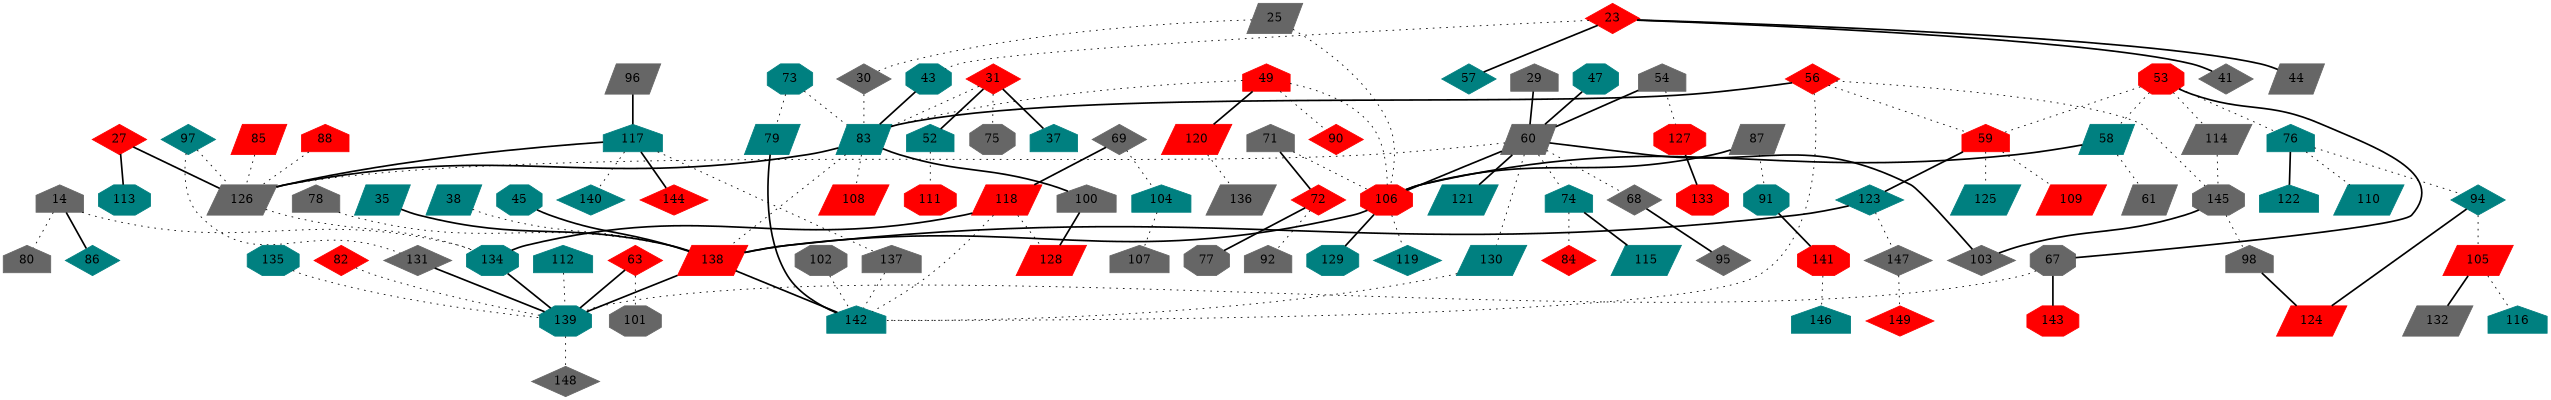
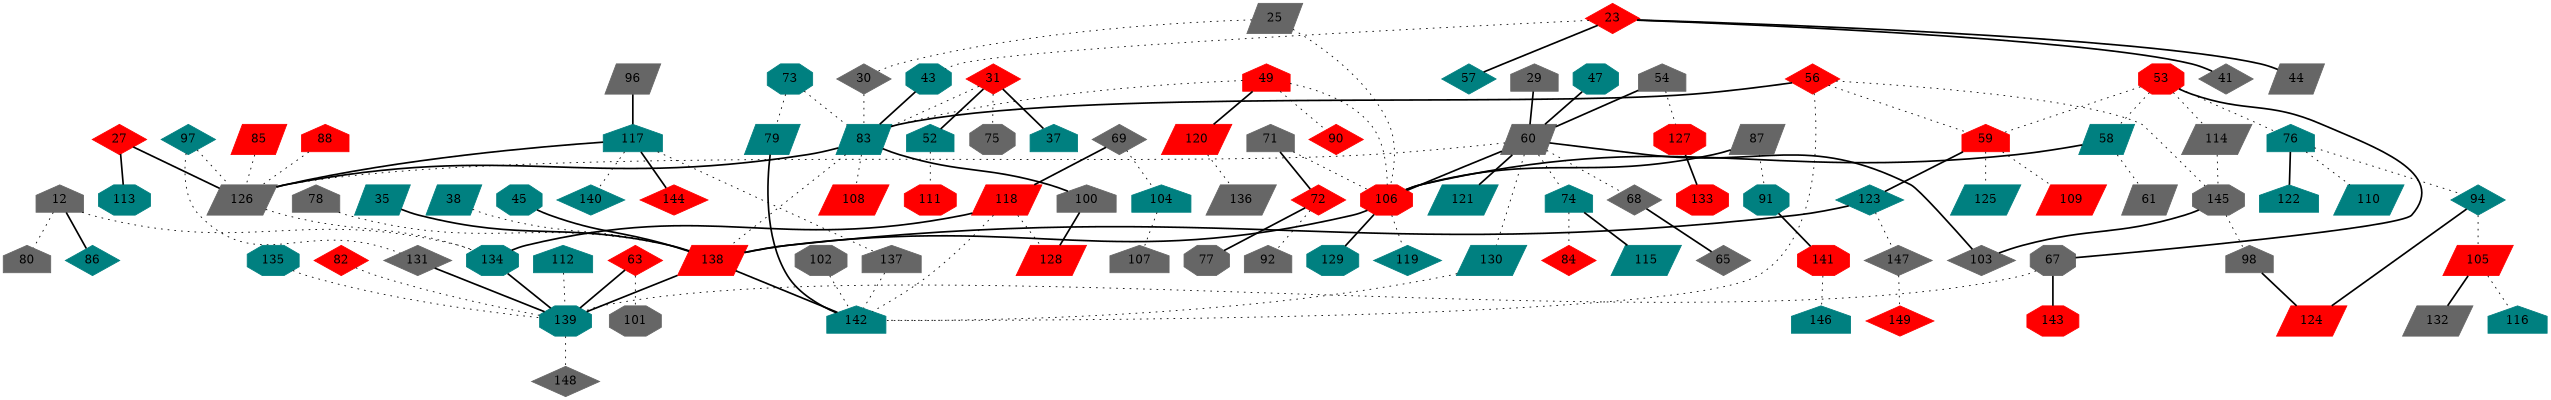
node "14": label "14" -> "12"
node "95": label "95" -> "65"
